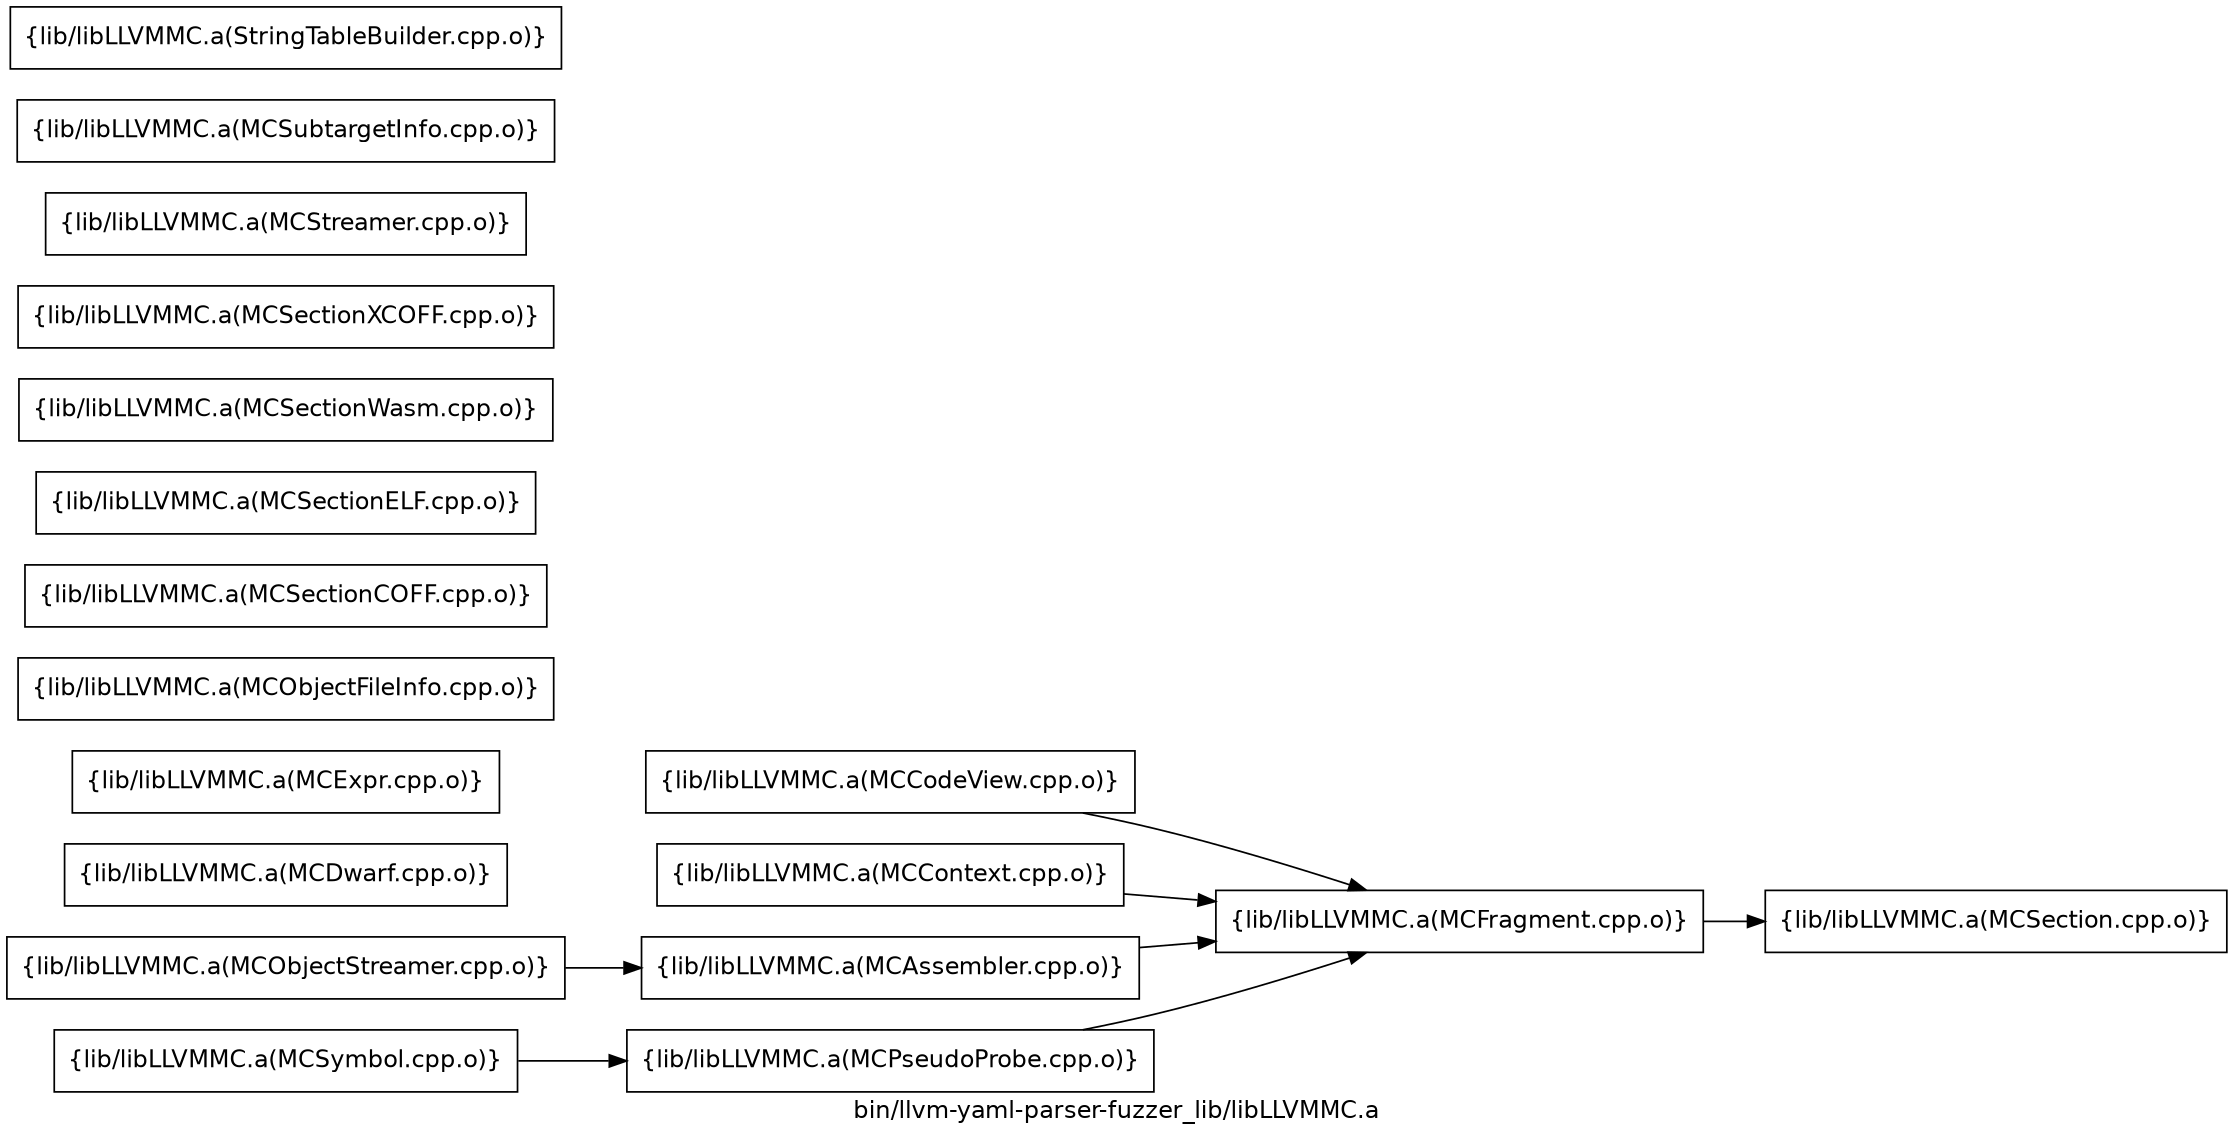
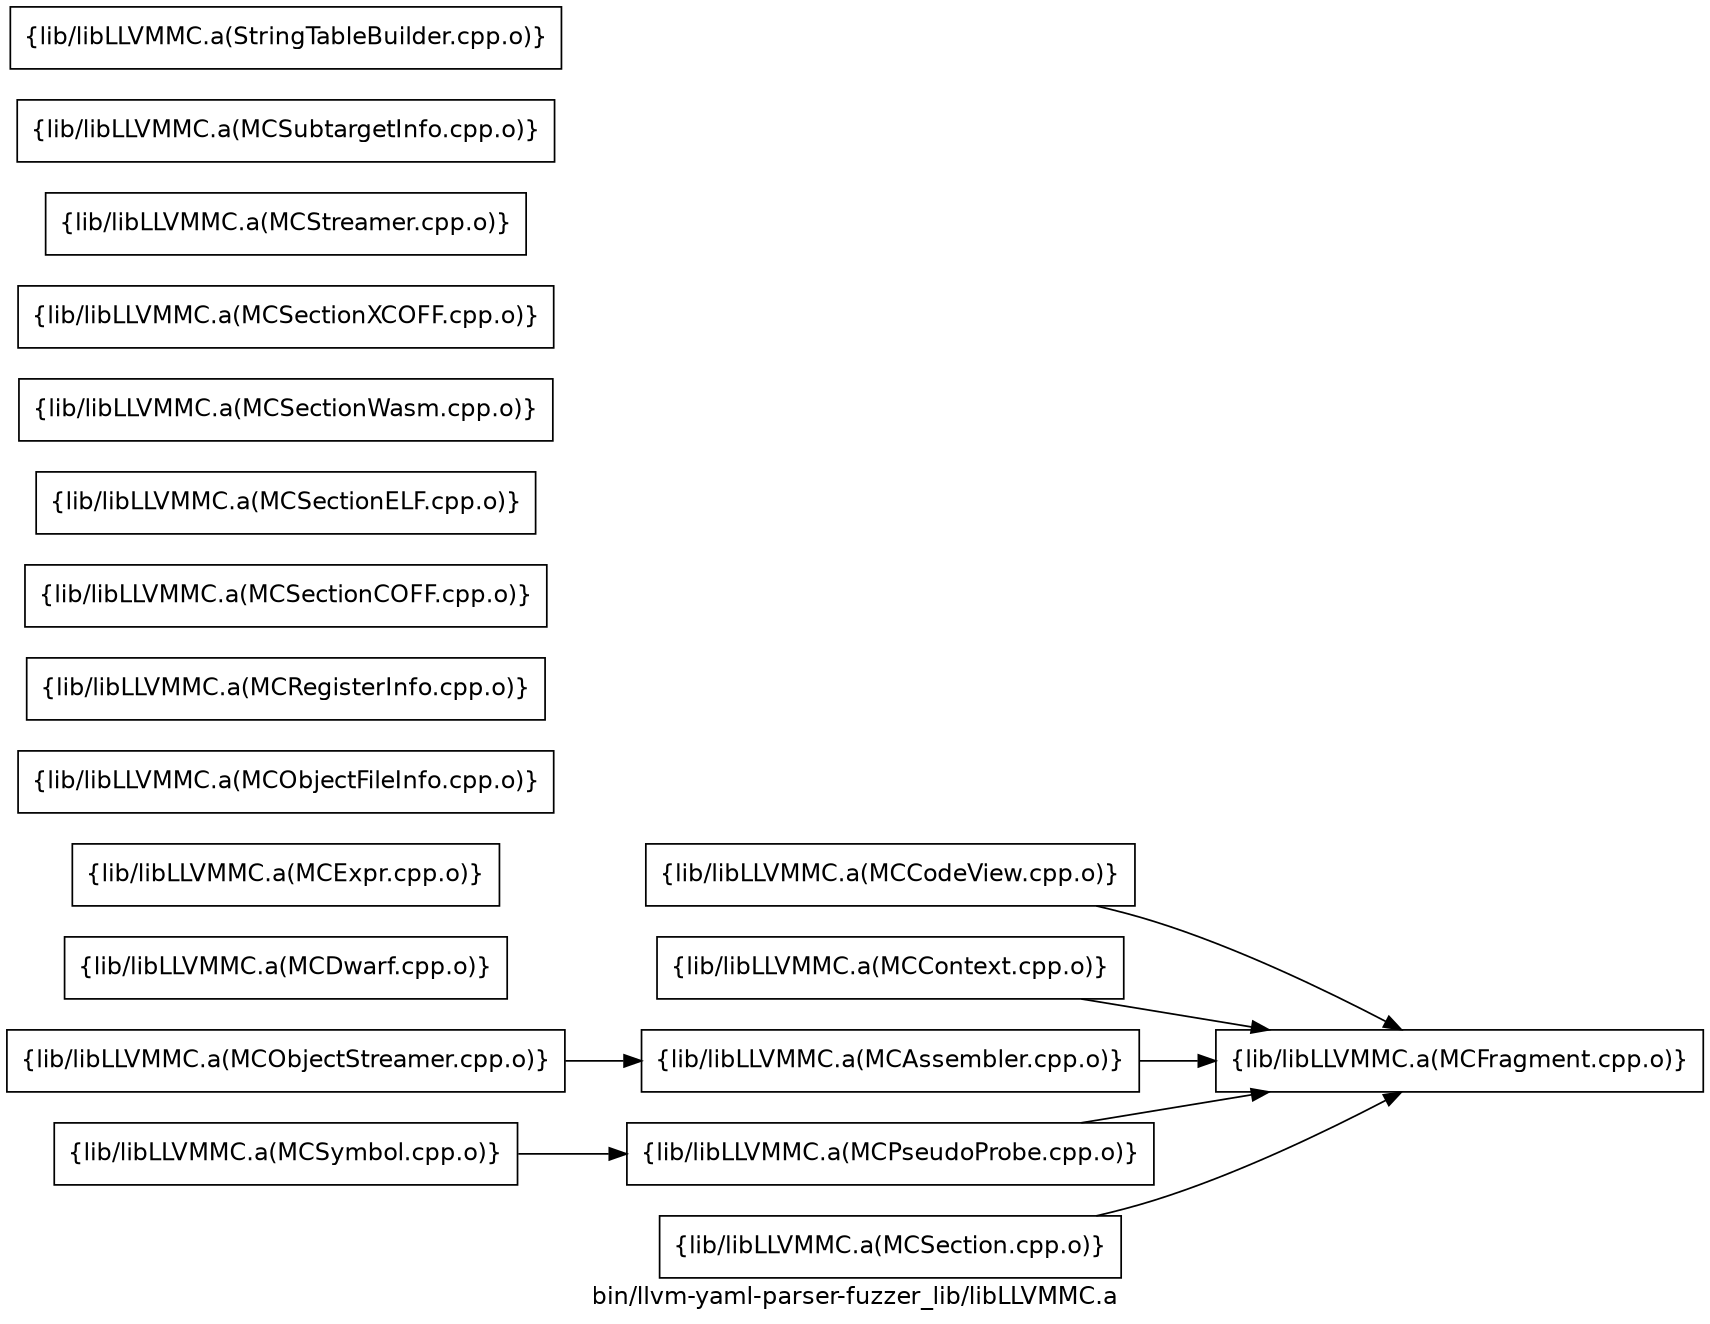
node "{lib/libLLVMMC.a(MCRegisterInfo.cpp.o)}": added
edge "{lib/libLLVMMC.a(MCFragment.cpp.o)}" -> "{lib/libLLVMMC.a(MCSection.cpp.o)}": reversed
